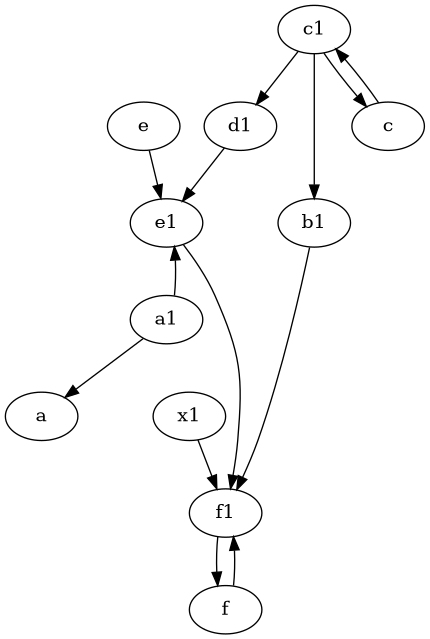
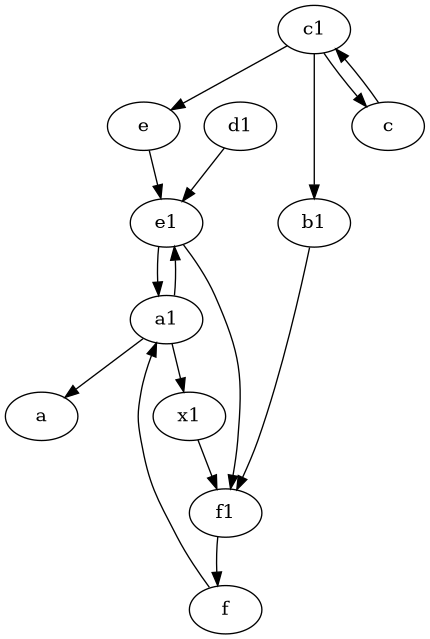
edge "c1" -> "d1": now "c1" -> "e"
edge "e1" -> "a1": added
edge "a1" -> "x1": added
edge "f" -> "f1": now "f" -> "a1"
